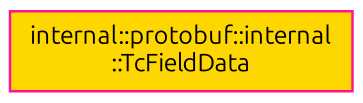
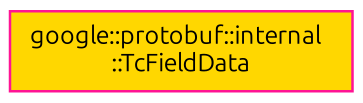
node "internal::protobuf::internal ::TcFieldData": label "internal::protobuf::internal ::TcFieldData" -> "google::protobuf::internal ::TcFieldData"
